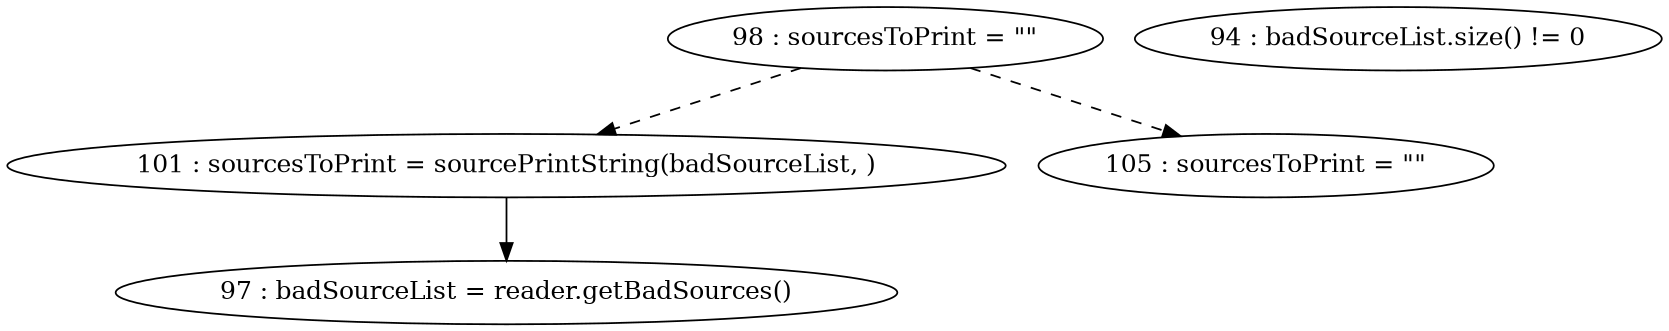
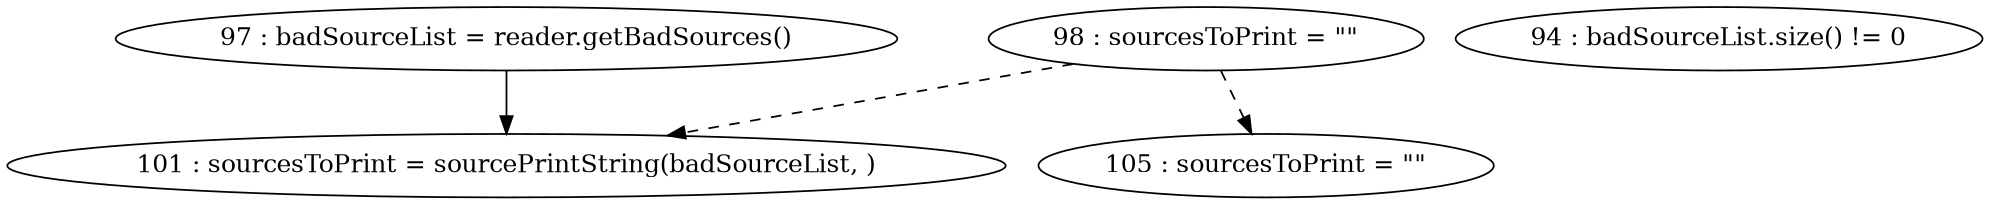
edge "101 : sourcesToPrint = sourcePrintString(badSourceList, )" -> "97 : badSourceList = reader.getBadSources()": reversed
